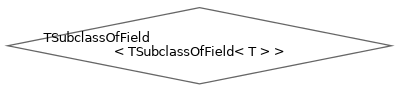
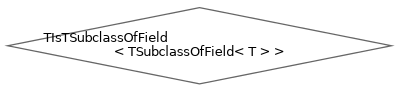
node "TSubclassOfField < TSubclassOfField< T > >": label "TSubclassOfField < TSubclassOfField< T > >" -> "TIsTSubclassOfField < TSubclassOfField< T > >"
